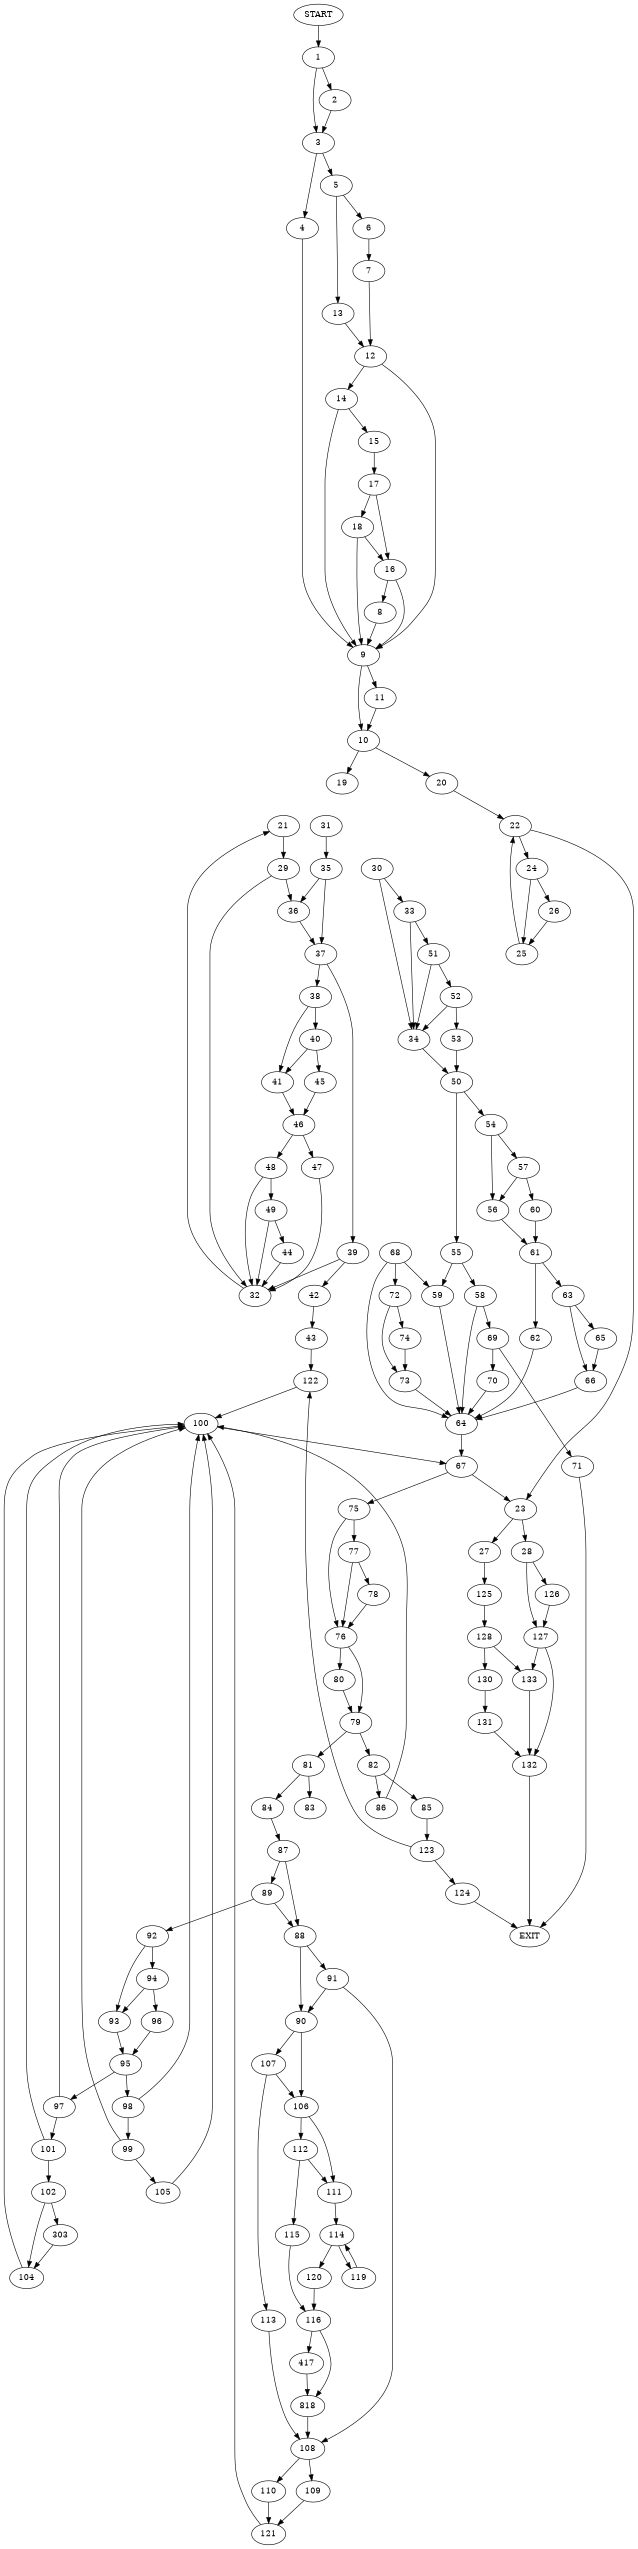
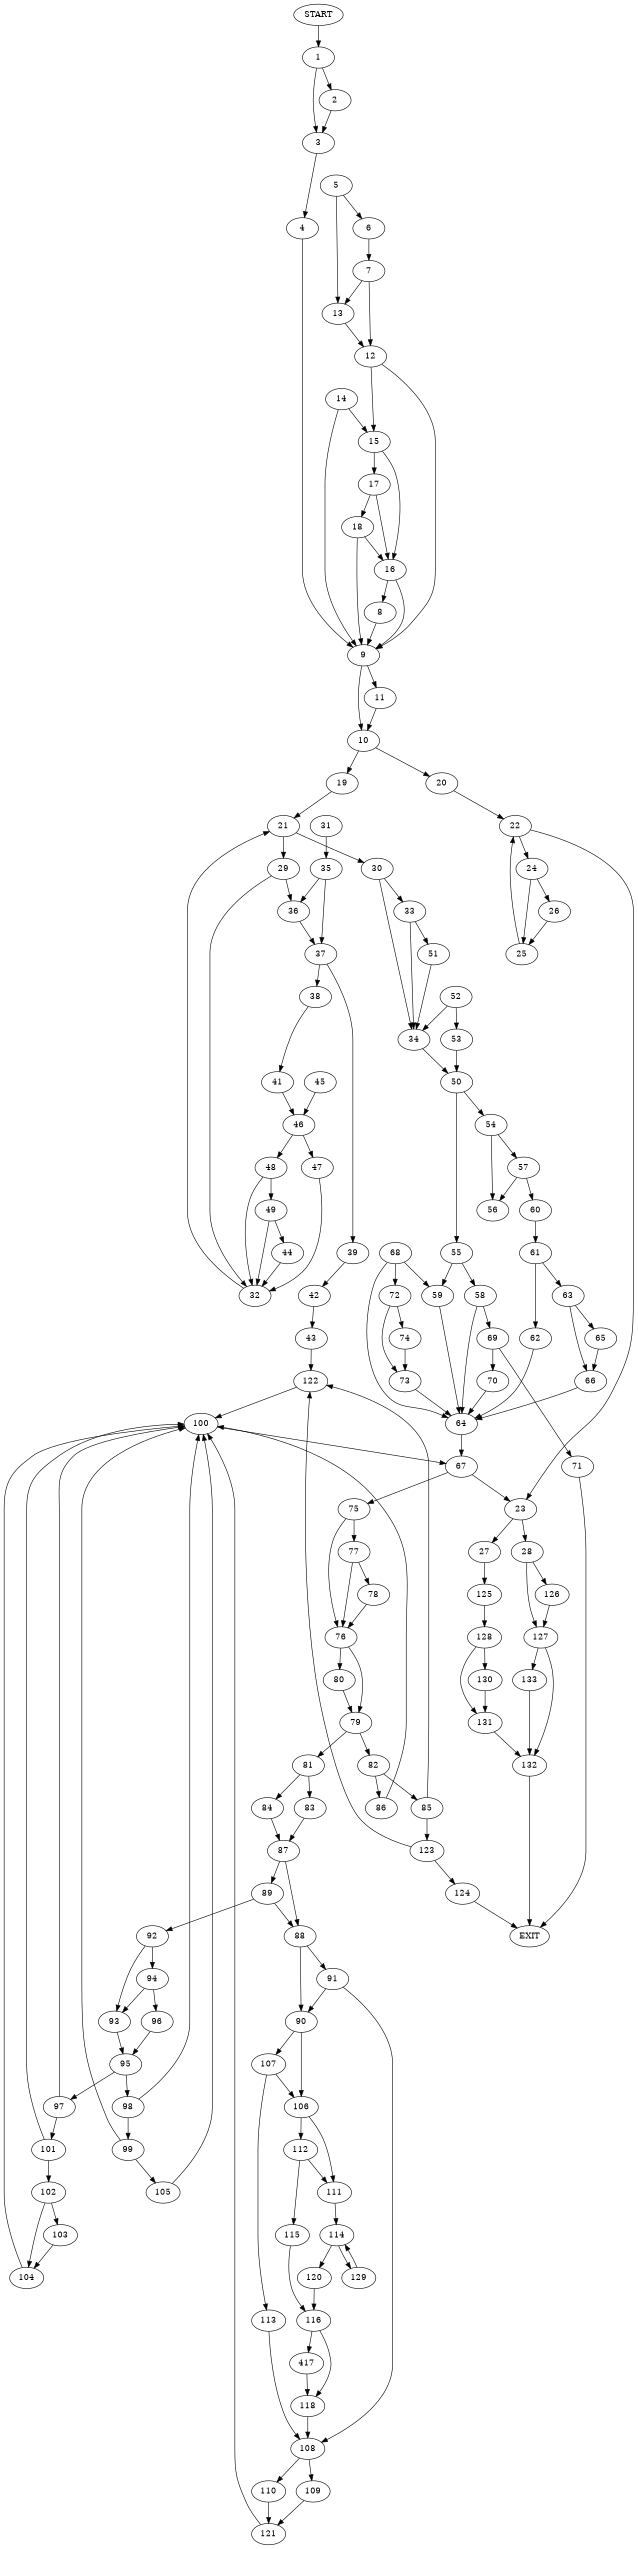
edge "3" -> "5": removed
edge "7" -> "13": added
edge "12" -> "14": now "12" -> "15"
edge "15" -> "16": added
edge "19" -> "21": added
edge "21" -> "30": added
edge "51" -> "52": removed
node "40": removed
edge "56" -> "61": removed
edge "39" -> "32": removed
edge "85" -> "122": added
edge "128" -> "133": now "128" -> "131"
edge "83" -> "87": added
node "303": label "303" -> "103"
node "119": label "119" -> "129"
node "818": label "818" -> "118"
